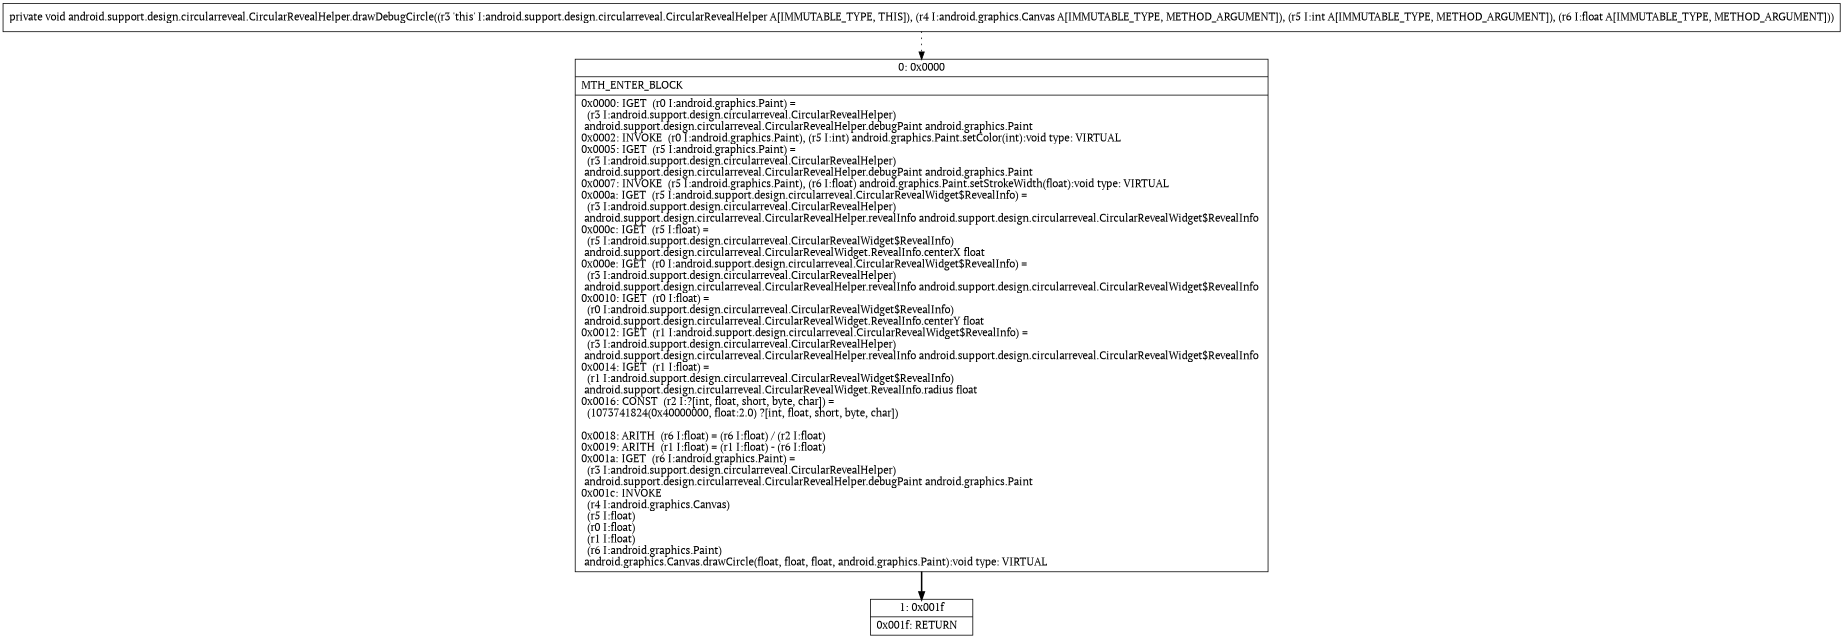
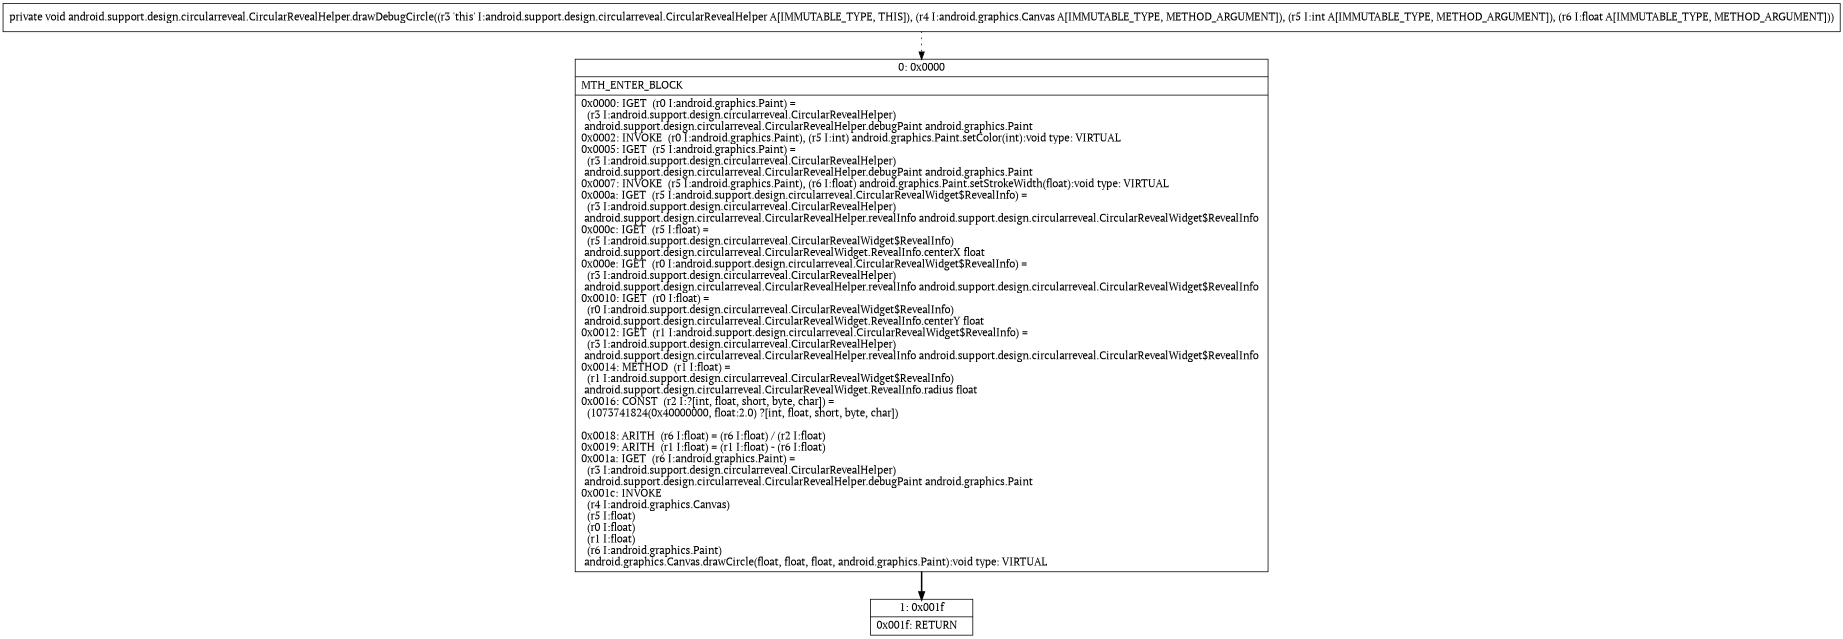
node "0: 0x0000": text "0x0014: IGET  (r1 I:float) =" -> "0x0014: METHOD  (r1 I:float) ="
